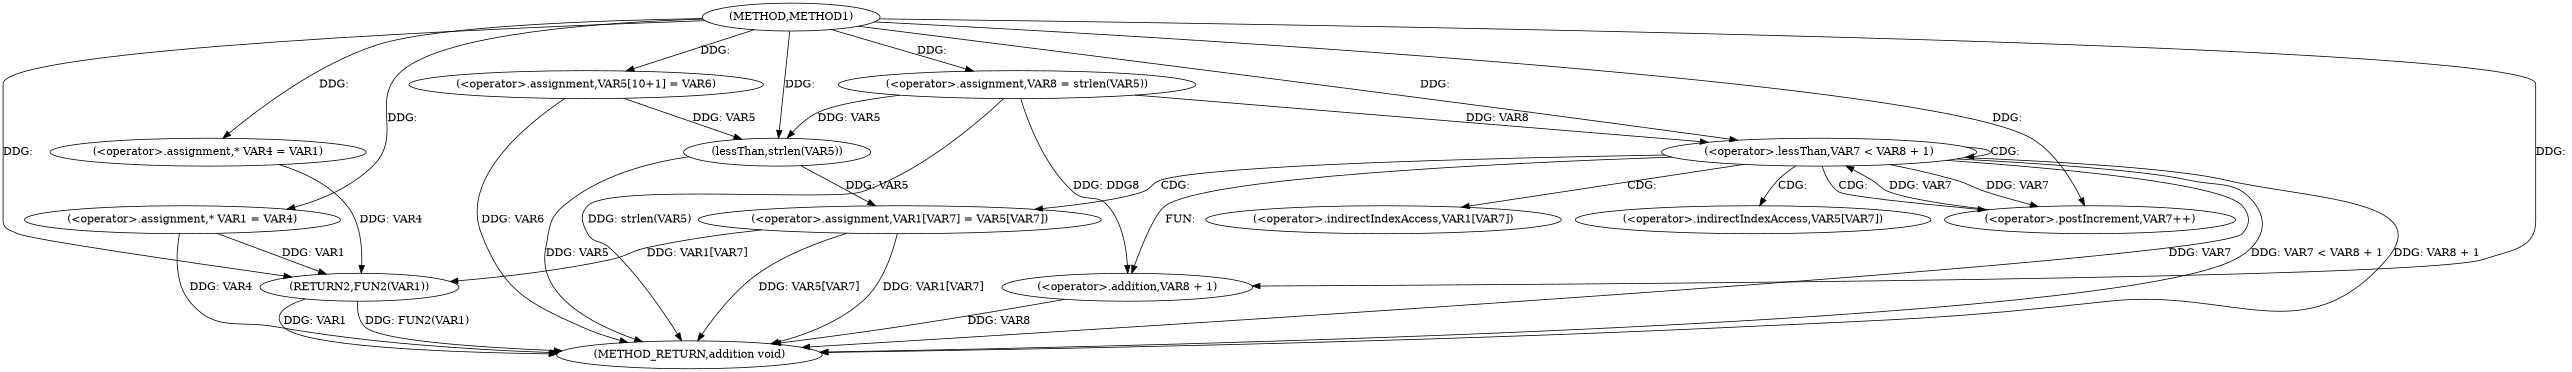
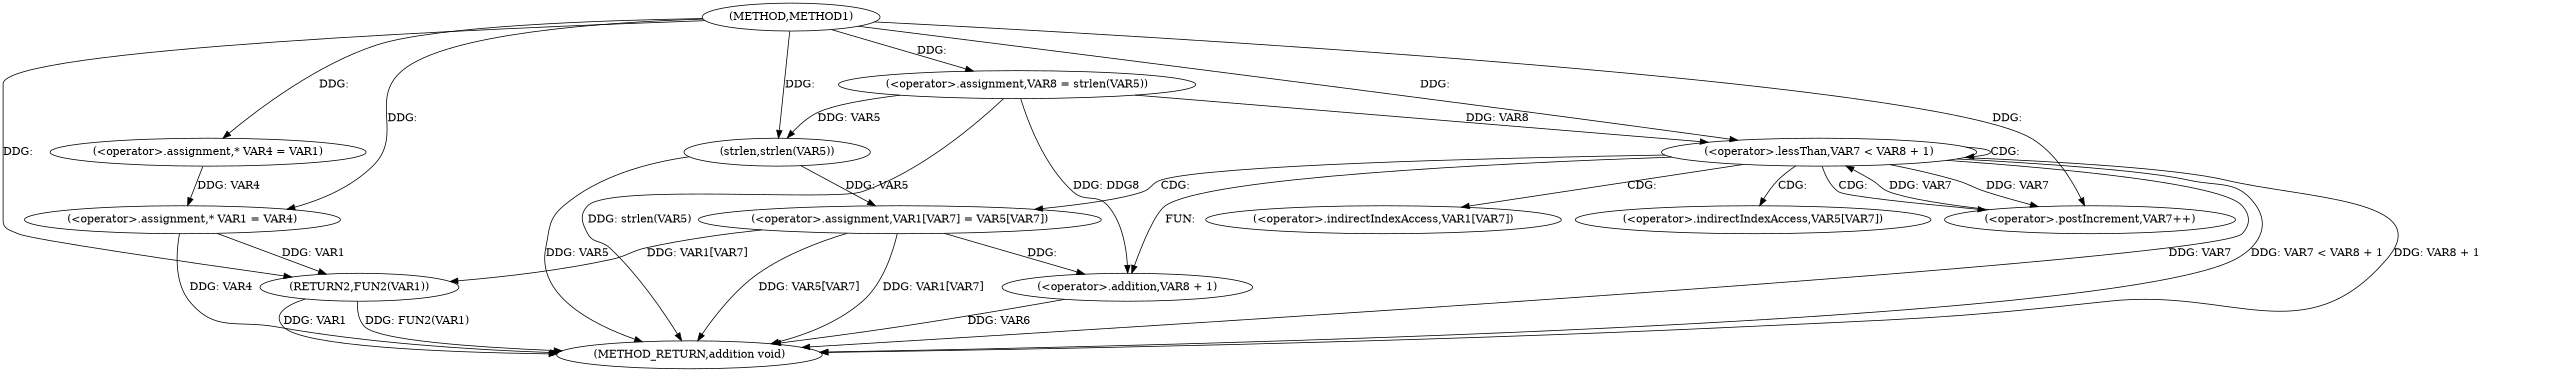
edge "(METHOD,METHOD1)" -> "(<operator>.addition,VAR8 + 1)": now "(<operator>.assignment,VAR1[VAR7] = VAR5[VAR7])" -> "(<operator>.addition,VAR8 + 1)"
node "(<operator>.assignment,VAR5[10+1] = VAR6)": removed
node "(lessThan,strlen(VAR5))": label "(lessThan,strlen(VAR5))" -> "(strlen,strlen(VAR5))"
edge "(<operator>.assignment,* VAR4 = VAR1)" -> "(RETURN2,FUN2(VAR1))": now "(<operator>.assignment,* VAR4 = VAR1)" -> "(<operator>.assignment,* VAR1 = VAR4)"
edge "(<operator>.addition,VAR8 + 1)" -> "(METHOD_RETURN,addition void)": label "DDG: VAR8" -> "DDG: VAR6"
